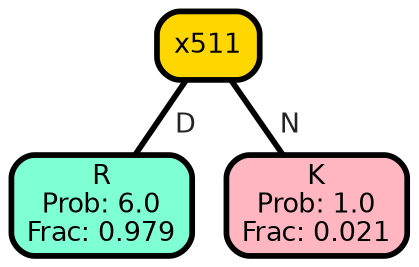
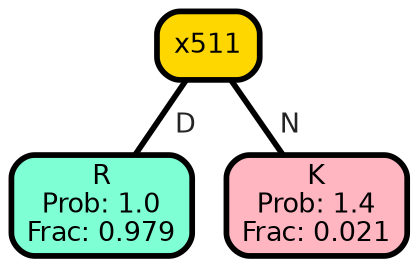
node "R Prob: 6.0 Frac: 0.979": label "R Prob: 6.0 Frac: 0.979" -> "R Prob: 1.0 Frac: 0.979"
node "K Prob: 1.0 Frac: 0.021": label "K Prob: 1.0 Frac: 0.021" -> "K Prob: 1.4 Frac: 0.021"
